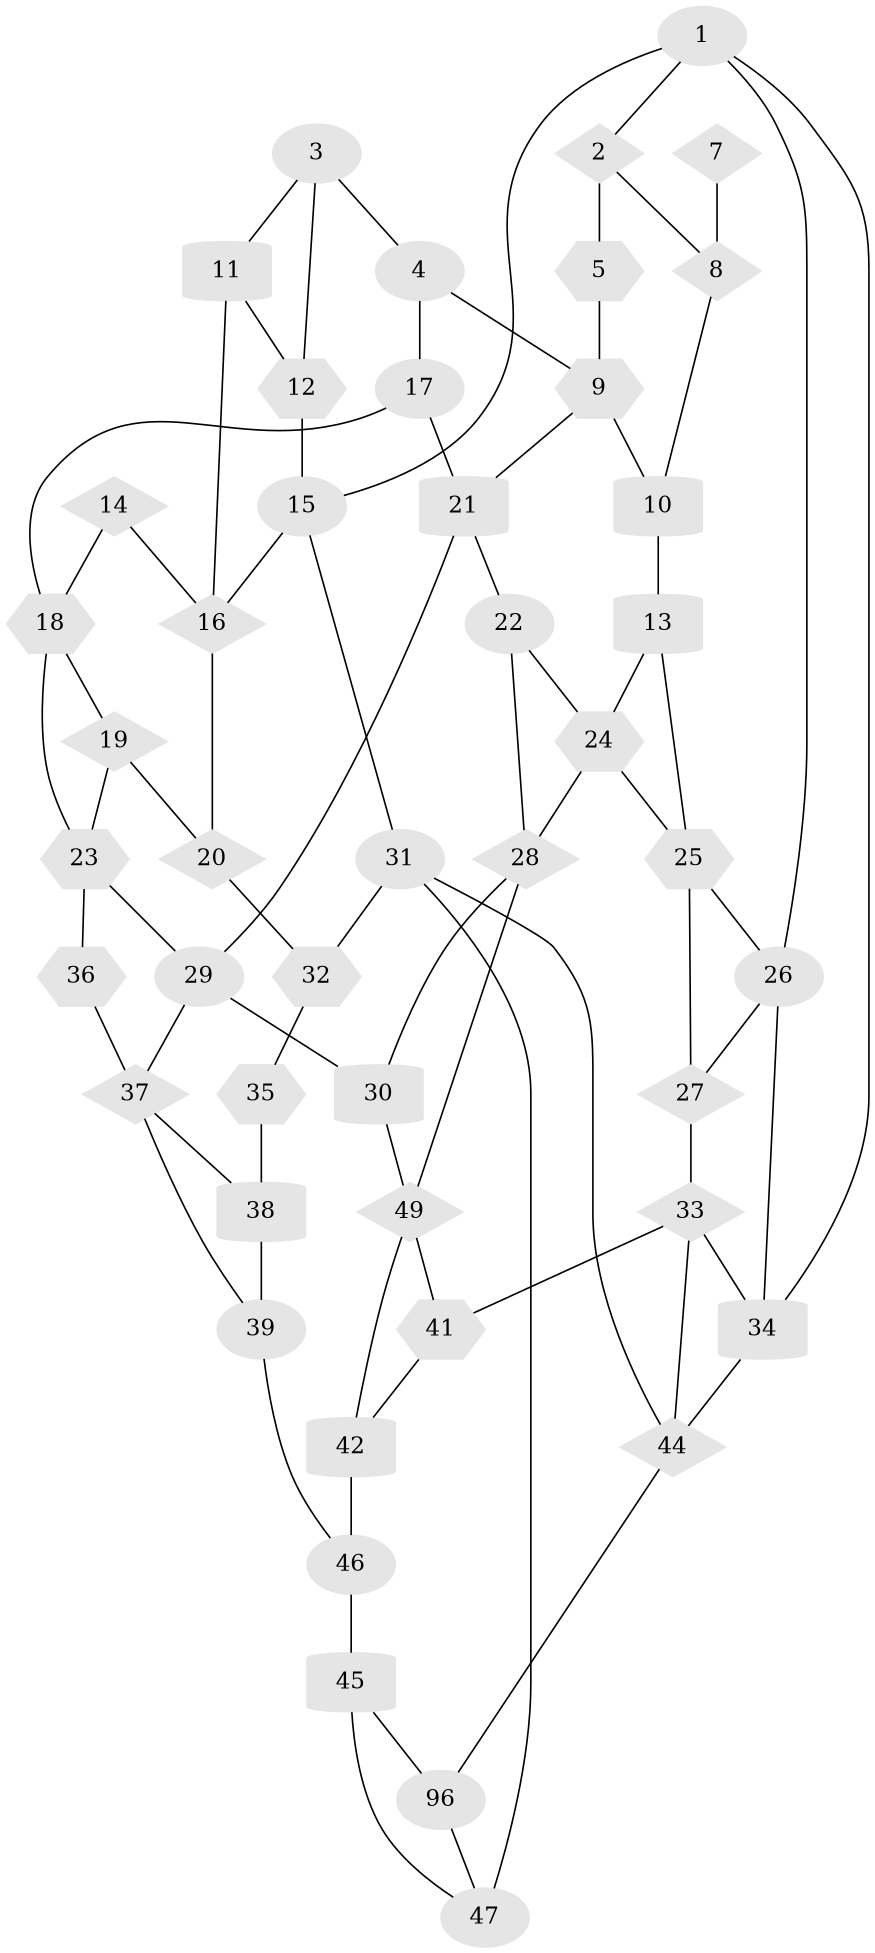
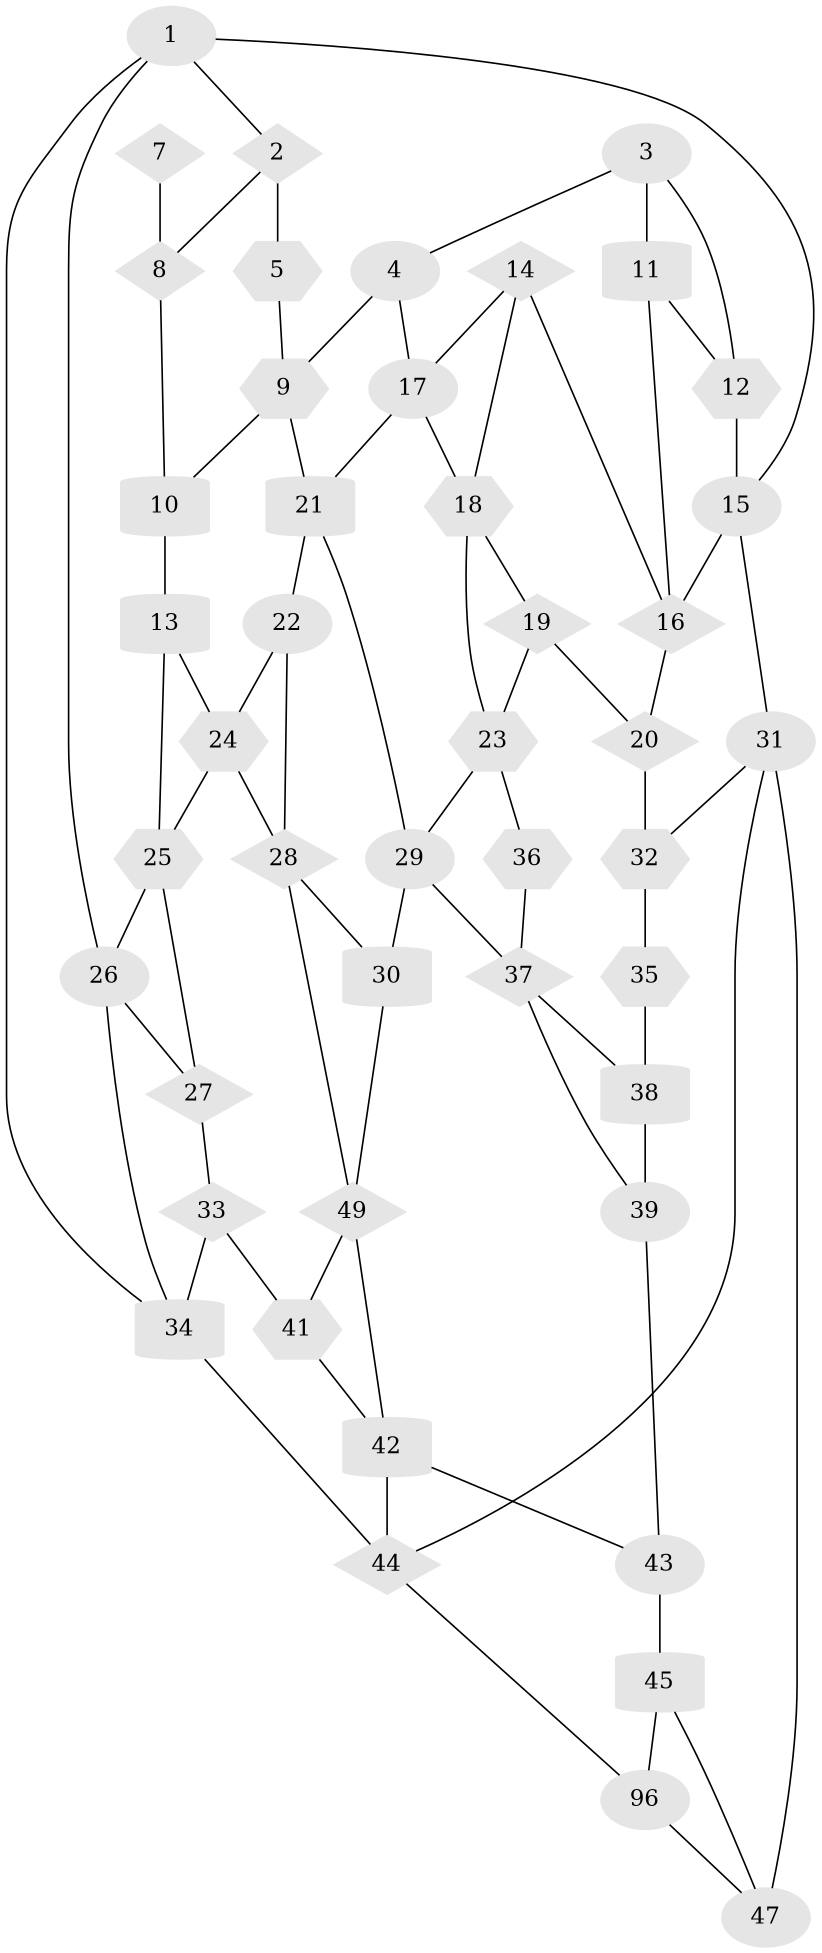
edge "14" -- "17": added
edge "33" -- "44": now "42" -- "44"
node "46": label "46" -> "43"
